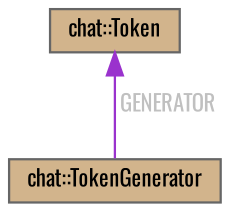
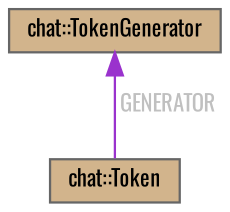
edge "chat::TokenGenerator" -> "chat::Token": reversed
